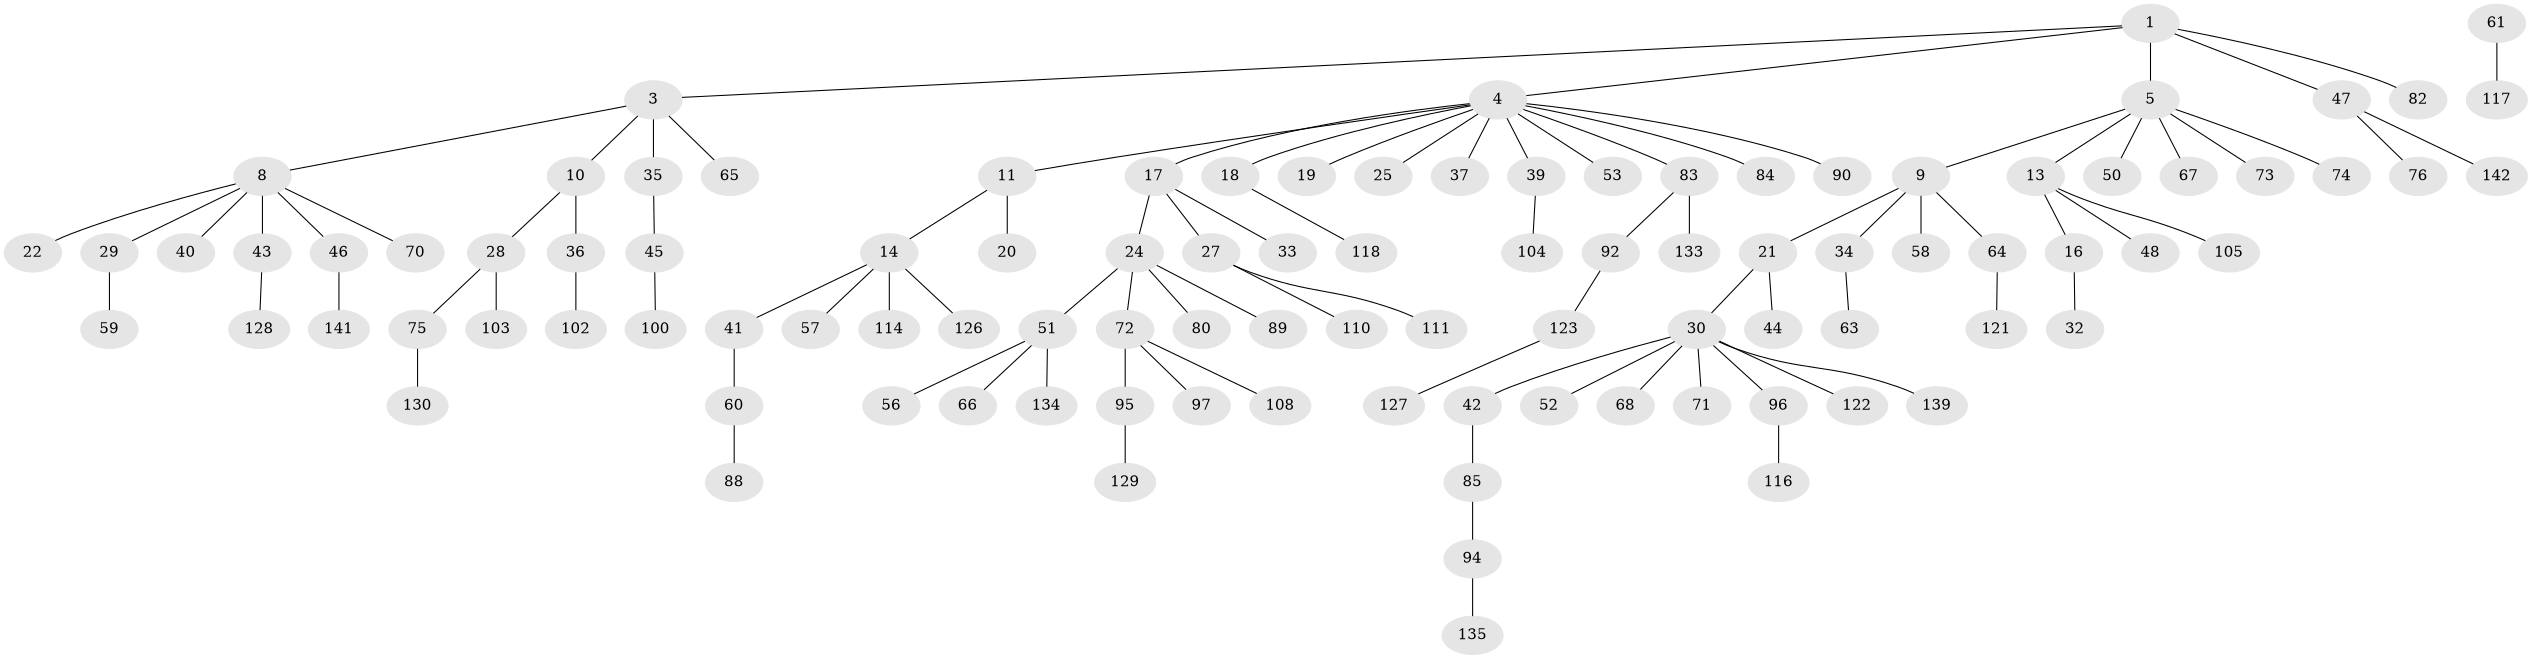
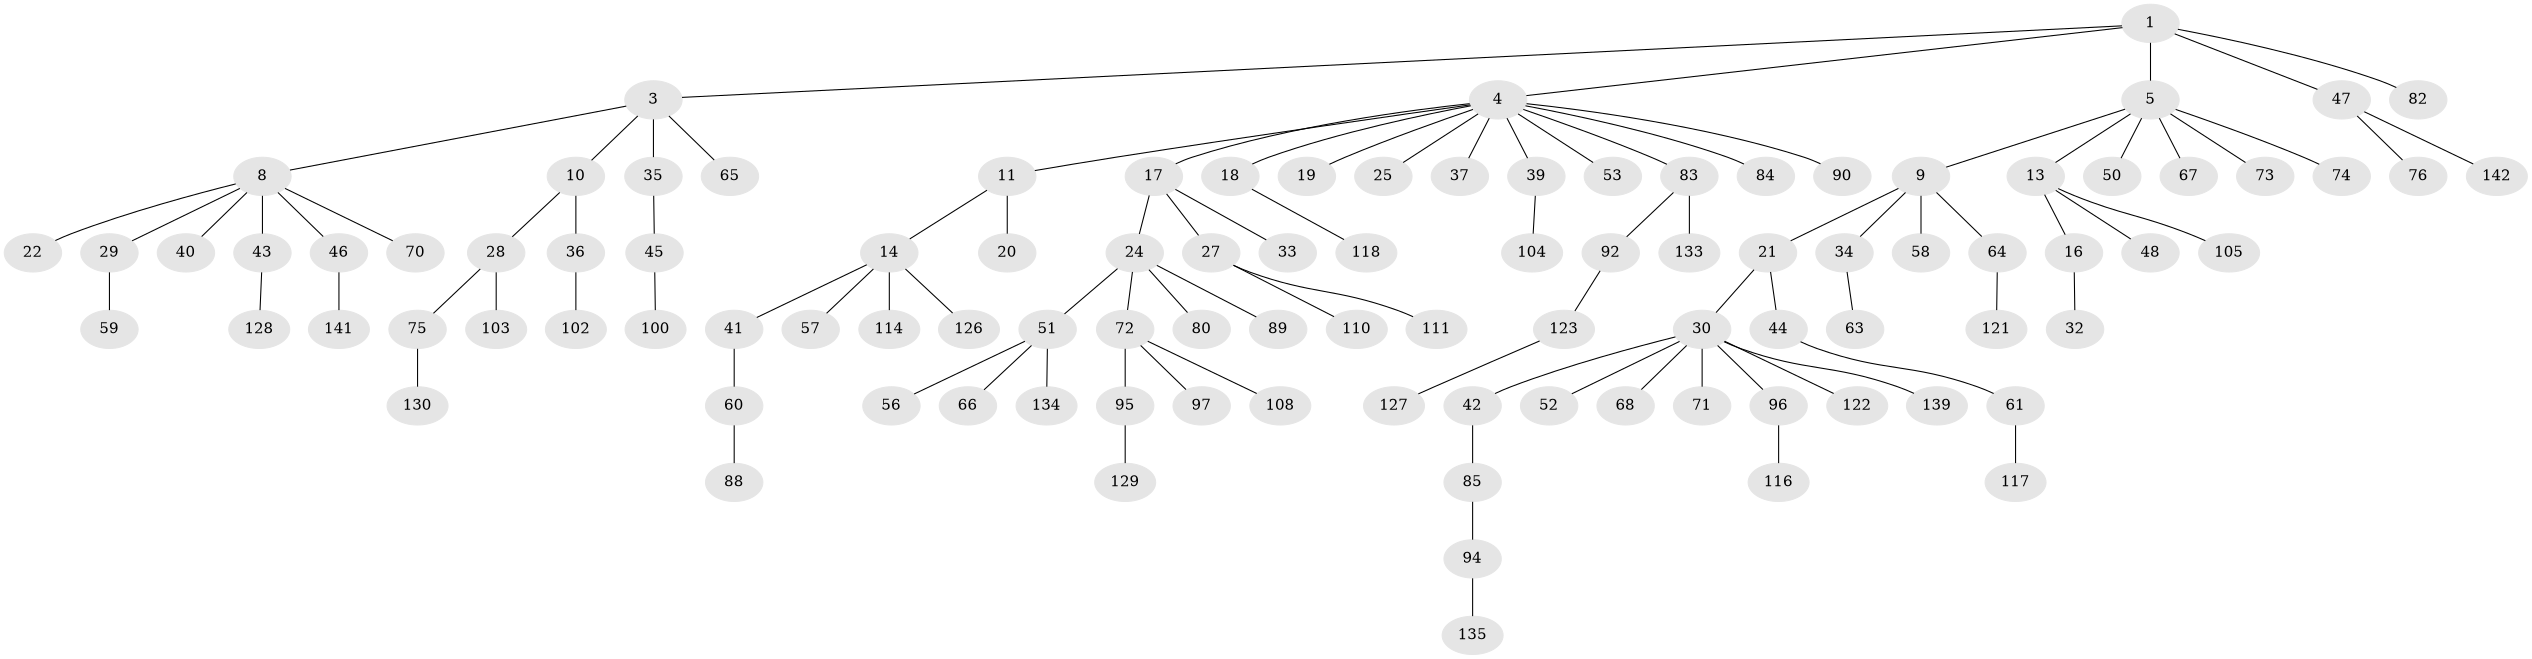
edge "44" -- "61": added
